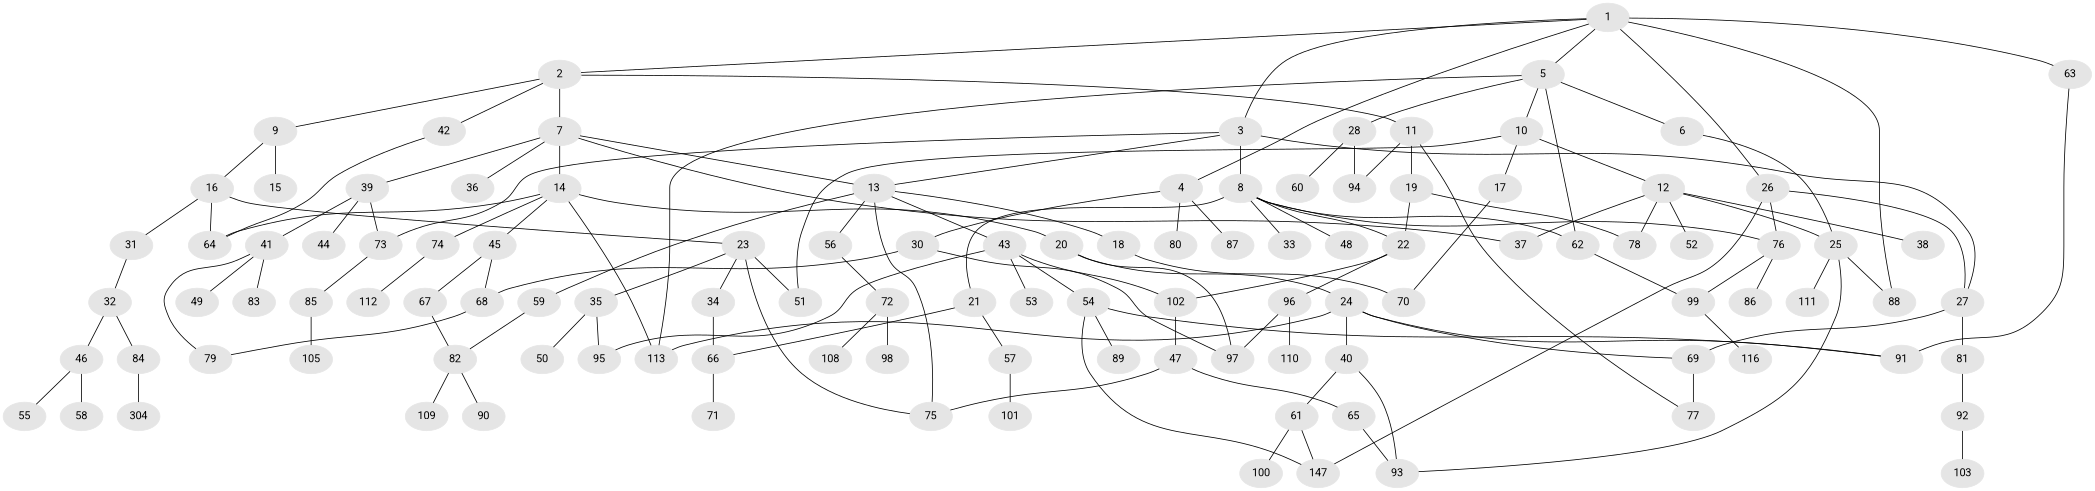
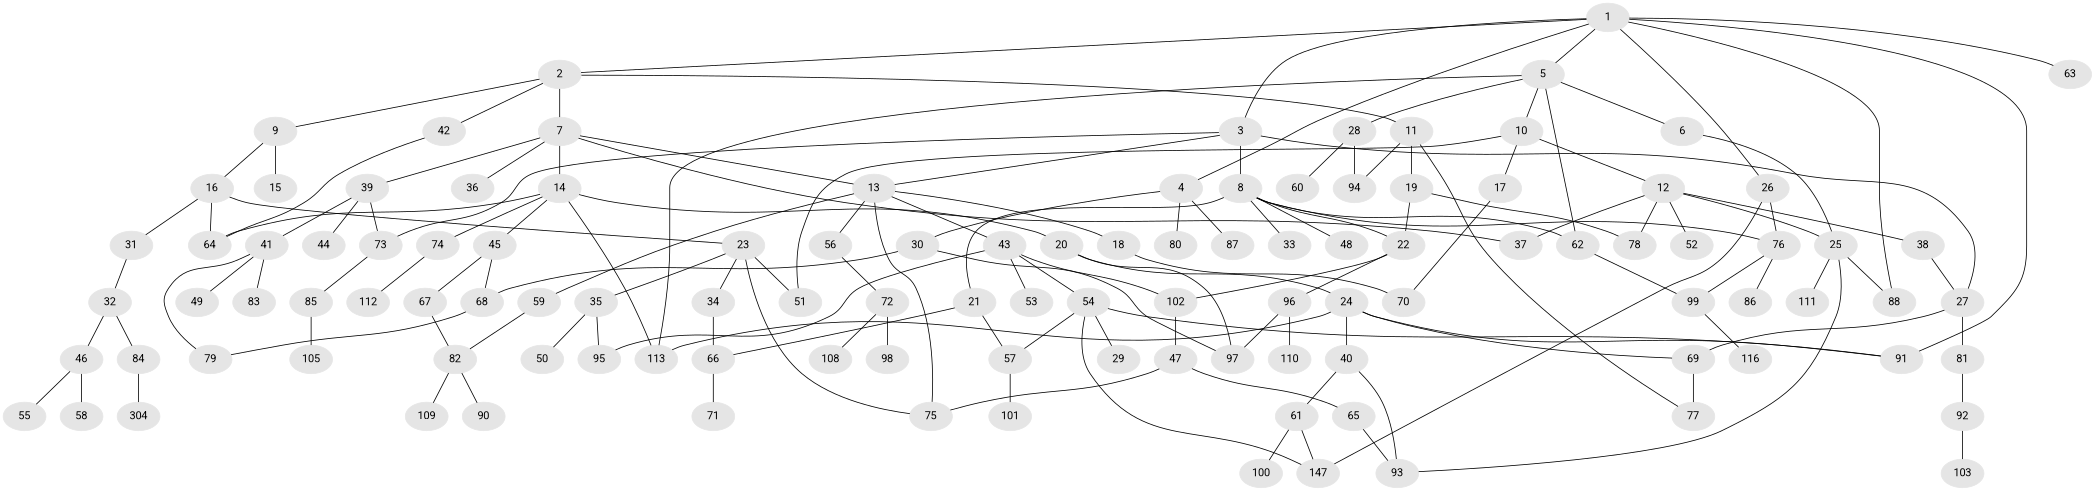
edge "26" -- "27": now "38" -- "27"
edge "63" -- "91": now "1" -- "91"
edge "54" -- "57": added
node "89": label "89" -> "29"
